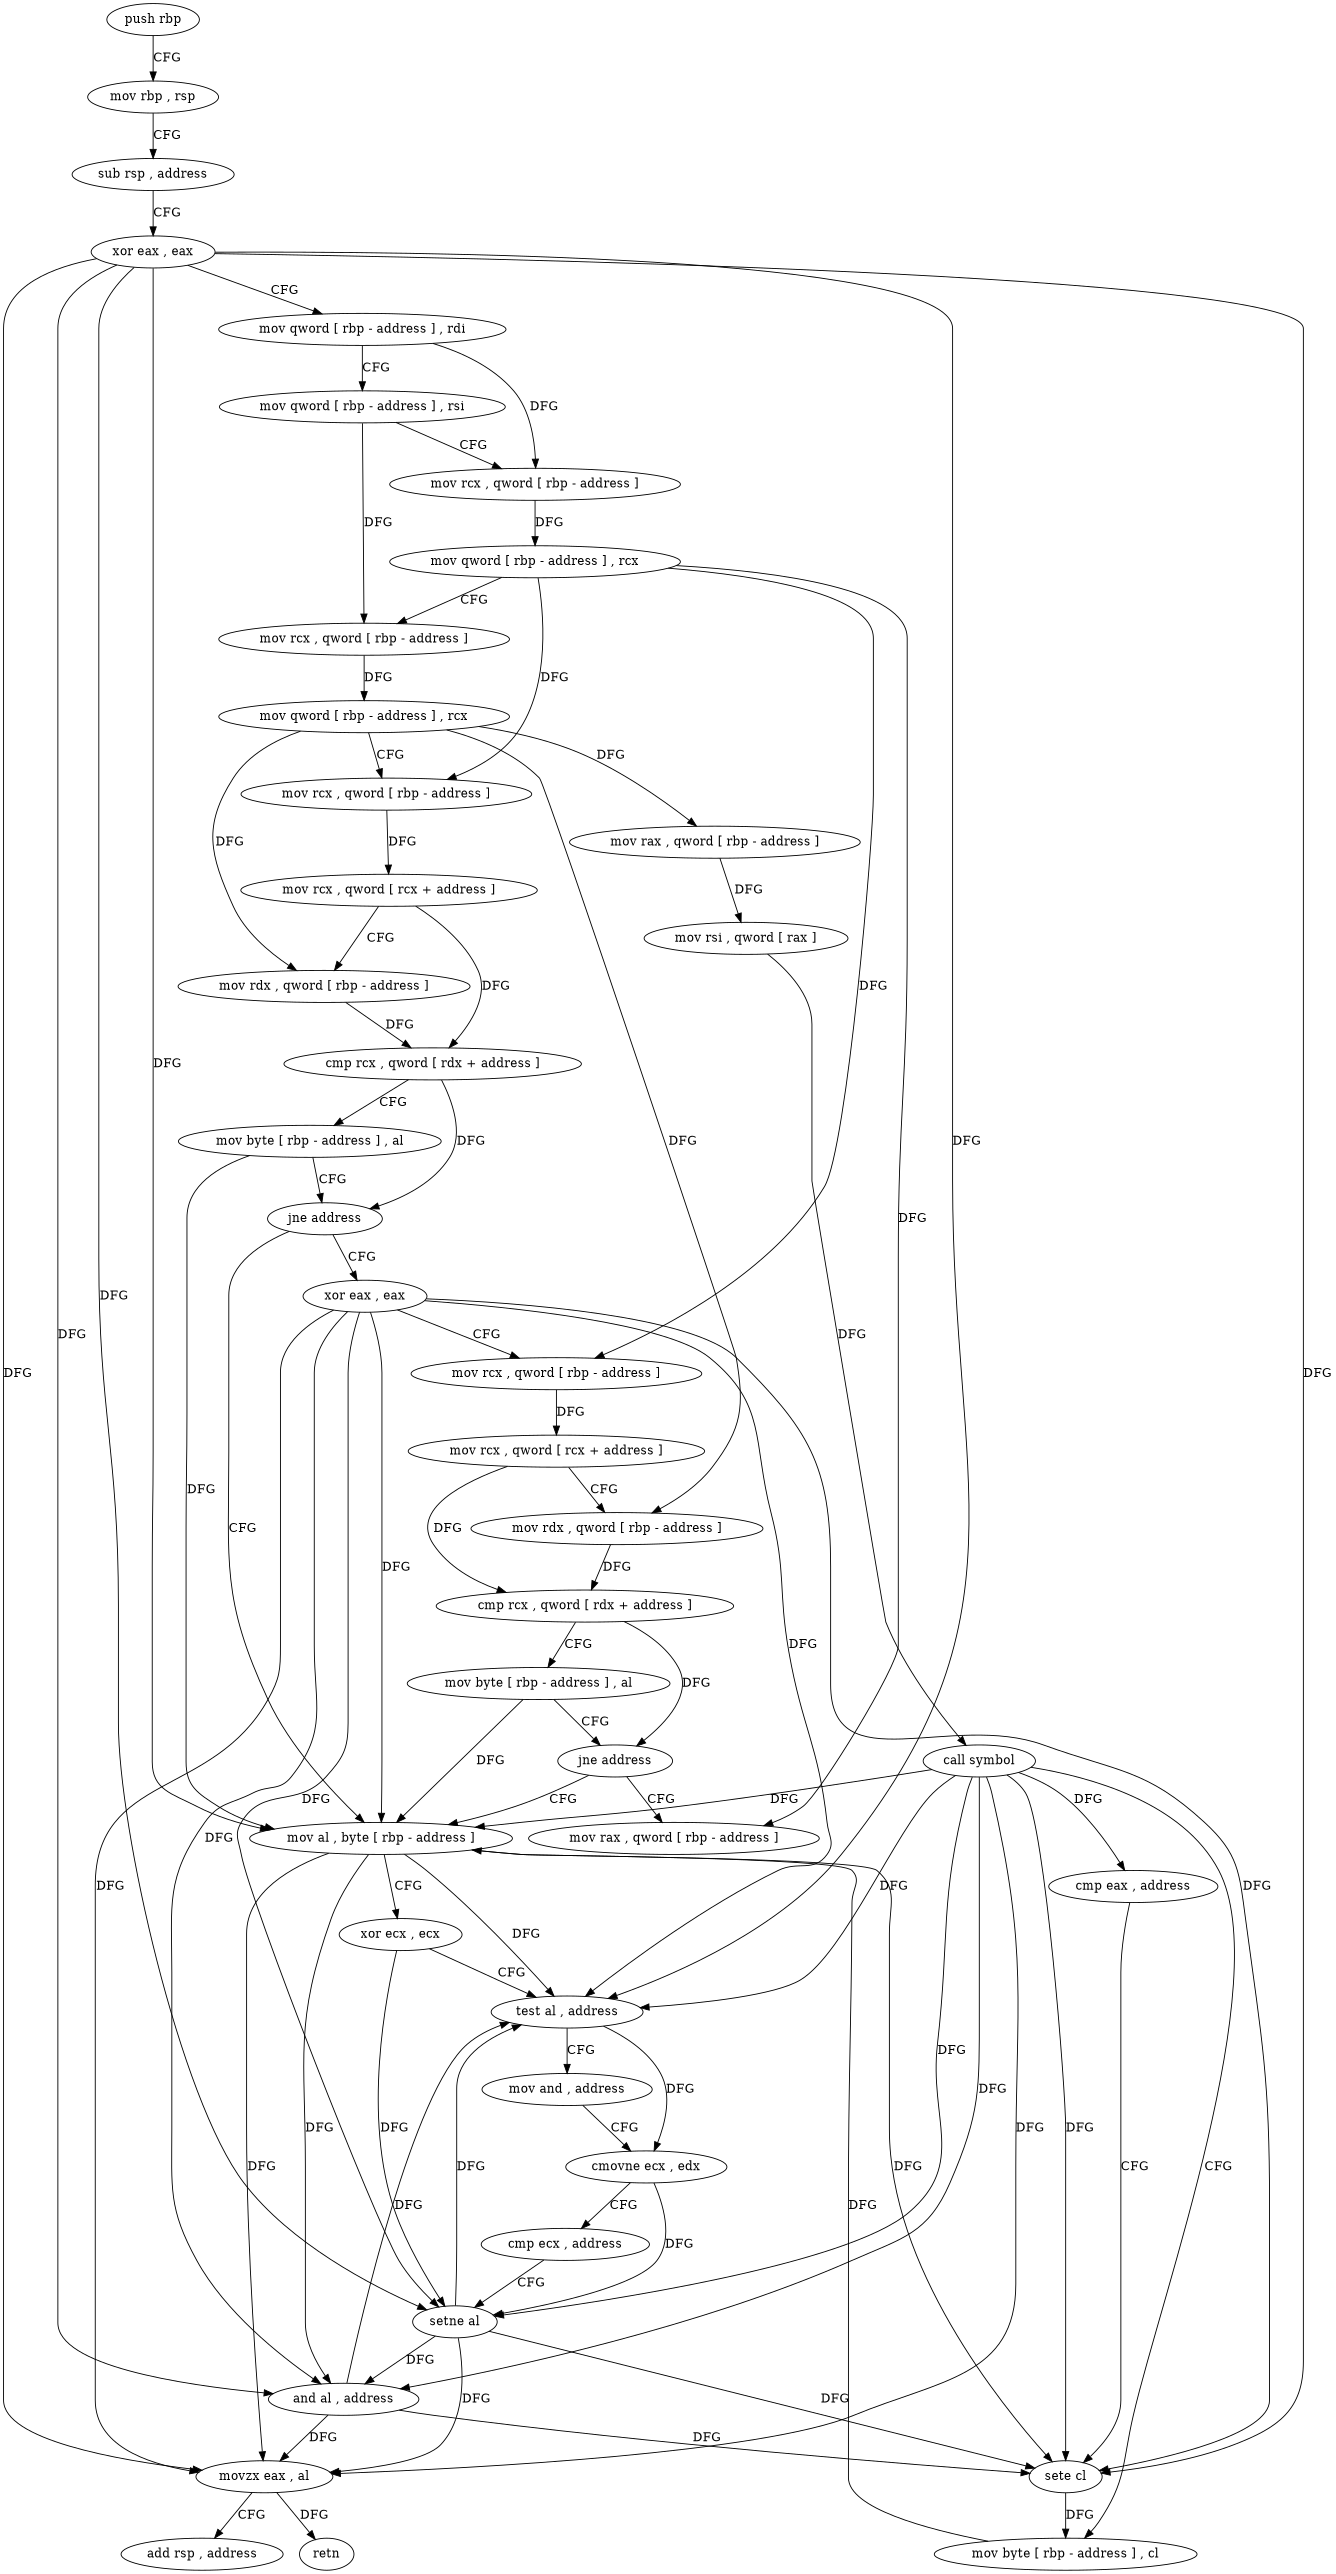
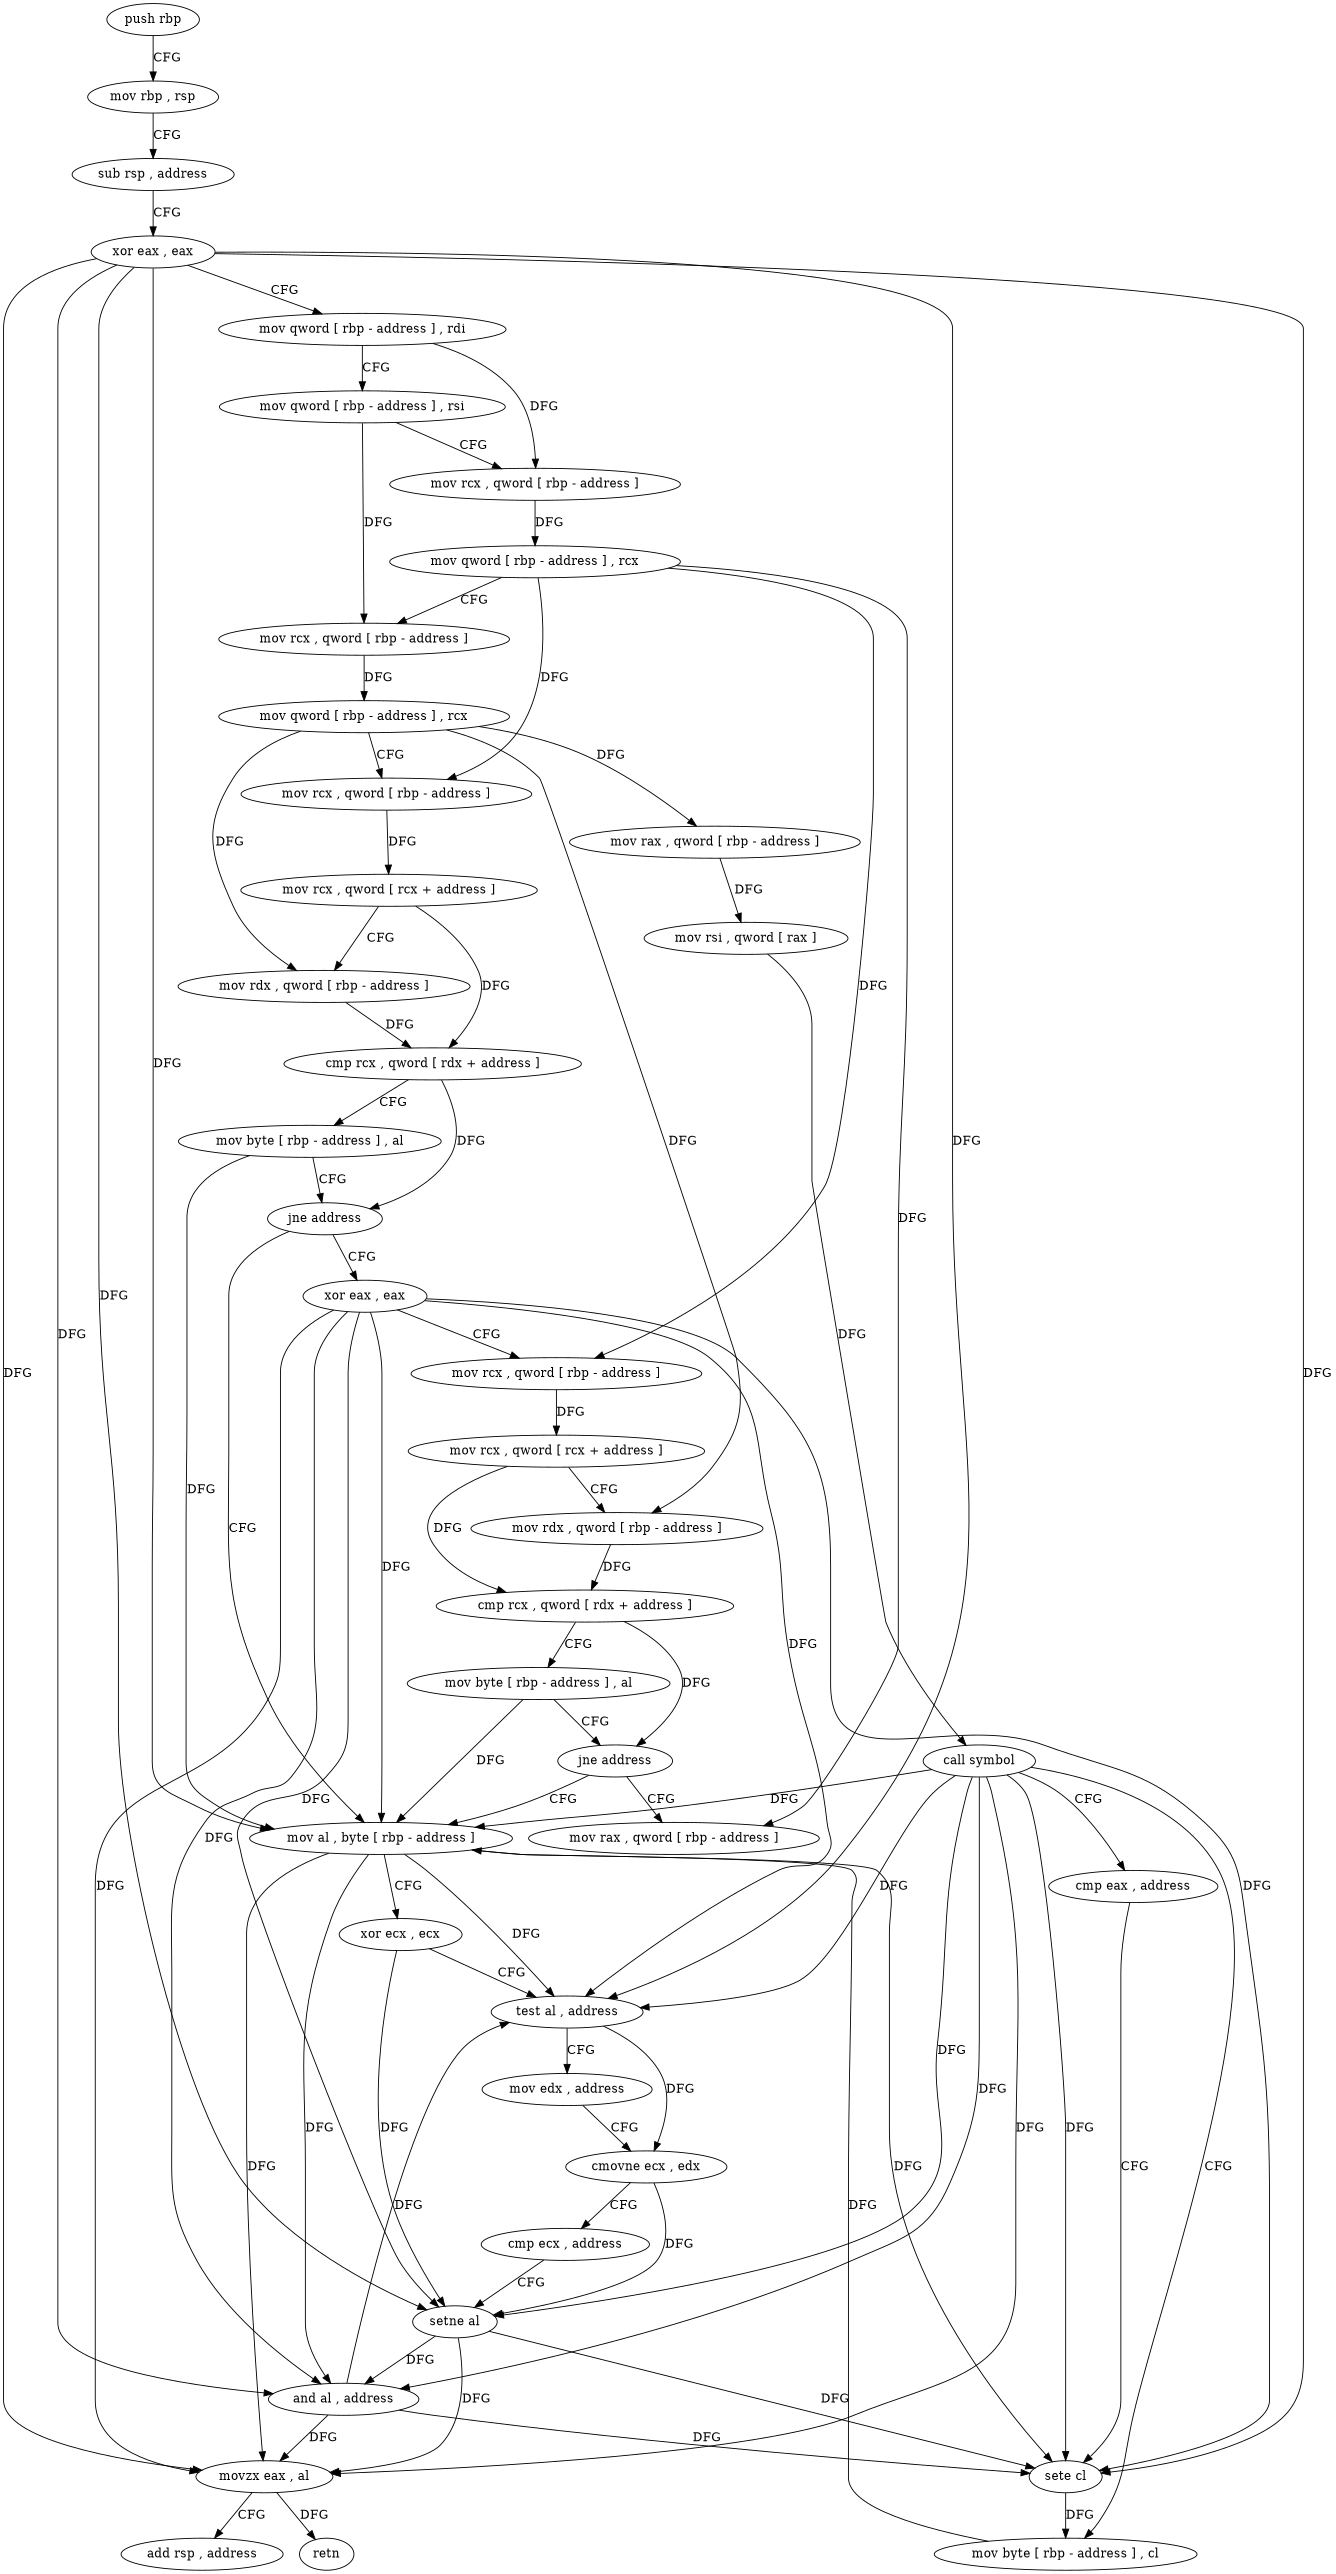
edge "call symbol" -> "cmp eax , address": label "DFG" -> "CFG"
node "mov and , address": label "mov and , address" -> "mov edx , address"
edge "setne al" -> "test al , address": removed, label "DFG"
